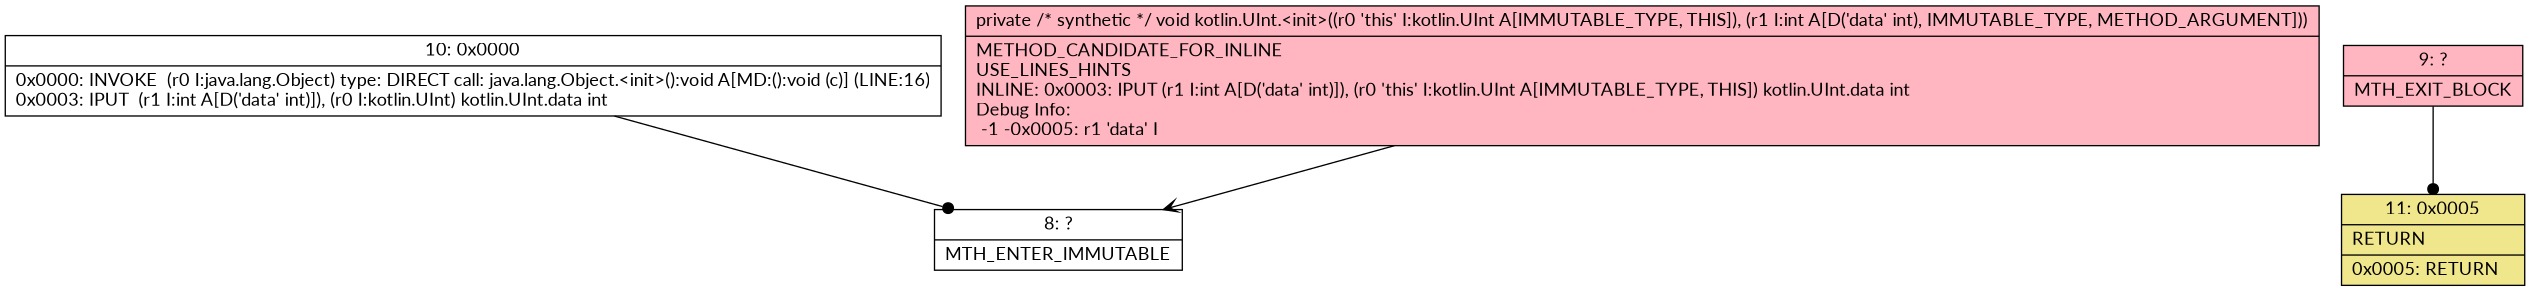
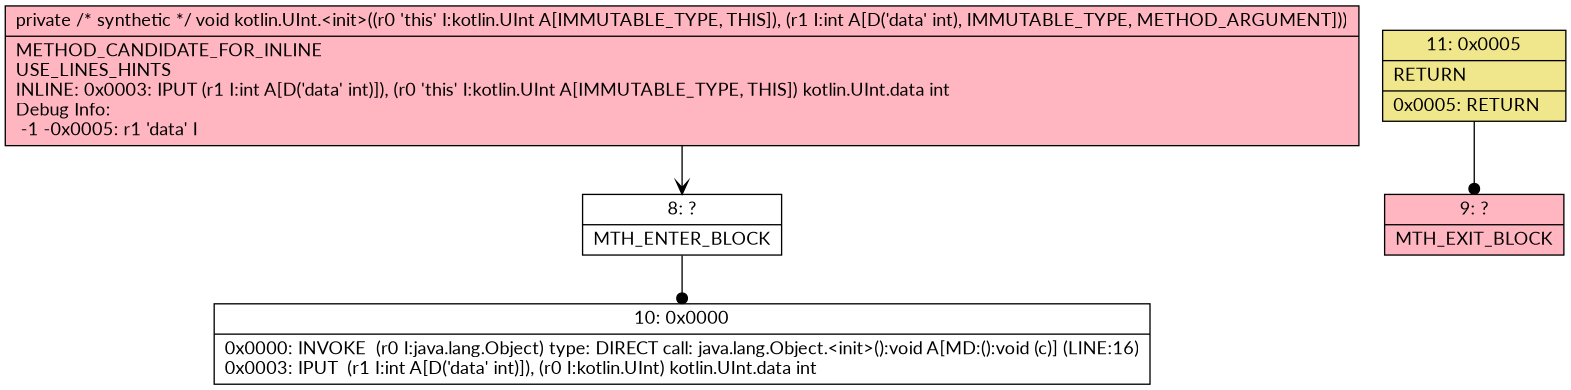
edge "9: ?" -> "11: 0x0005": reversed
edge "10: 0x0000" -> "8: ?": reversed
node "8: ?": text "MTH_ENTER_IMMUTABLE" -> "MTH_ENTER_BLOCK"
